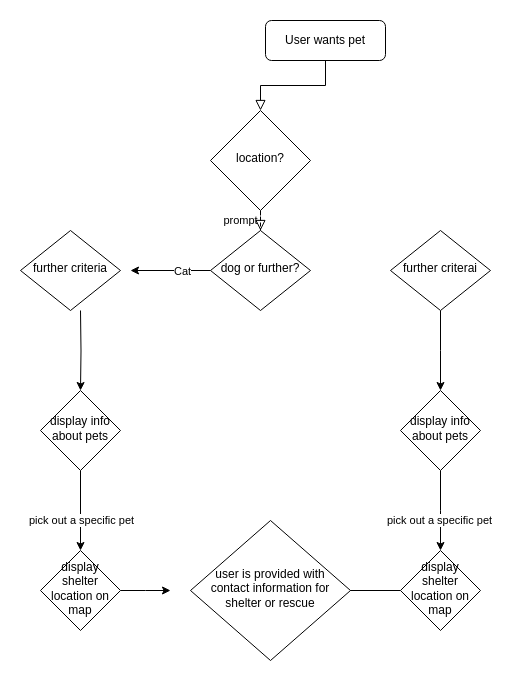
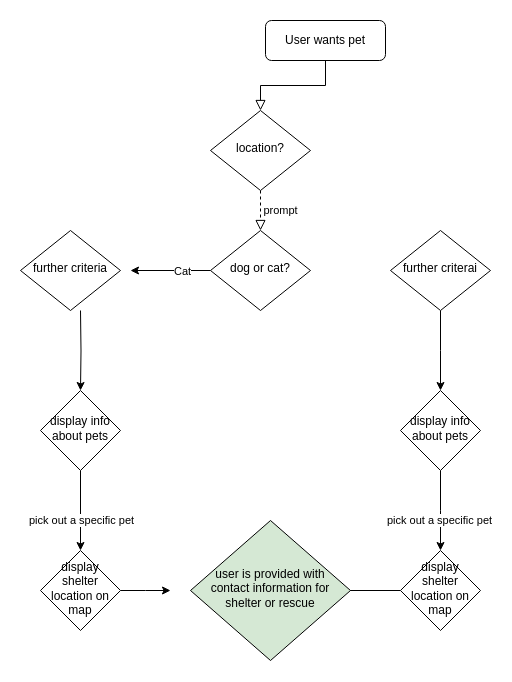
node "location?": size 100x100 -> 100x80
node "dog or further?": label "dog or further?" -> "dog or cat?"
node "user is provided with contact information for shelter or rescue": fillcolor #ffffff -> #d5e8d4
